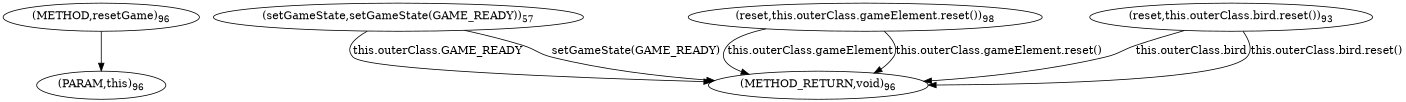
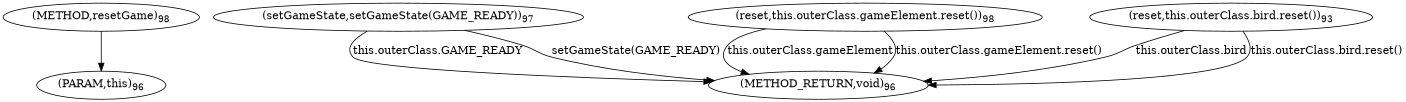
node "(METHOD,resetGame)": text "96" -> "98"
node "(setGameState,setGameState(GAME_READY))": text "57" -> "97"
